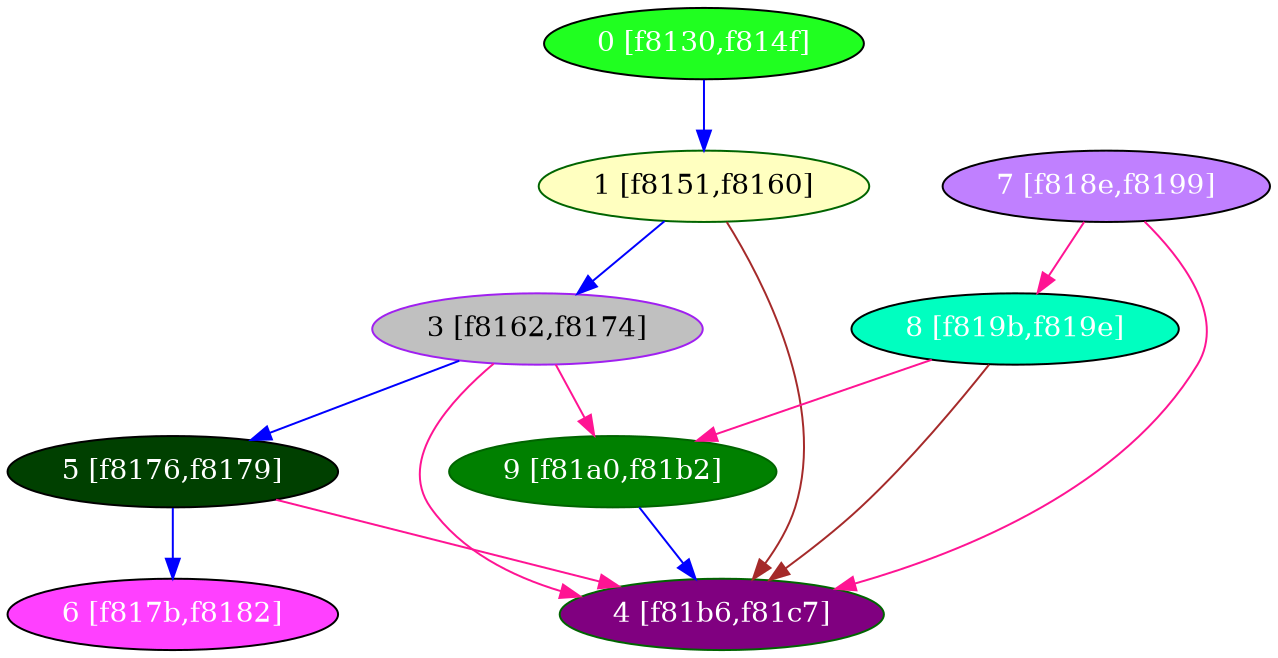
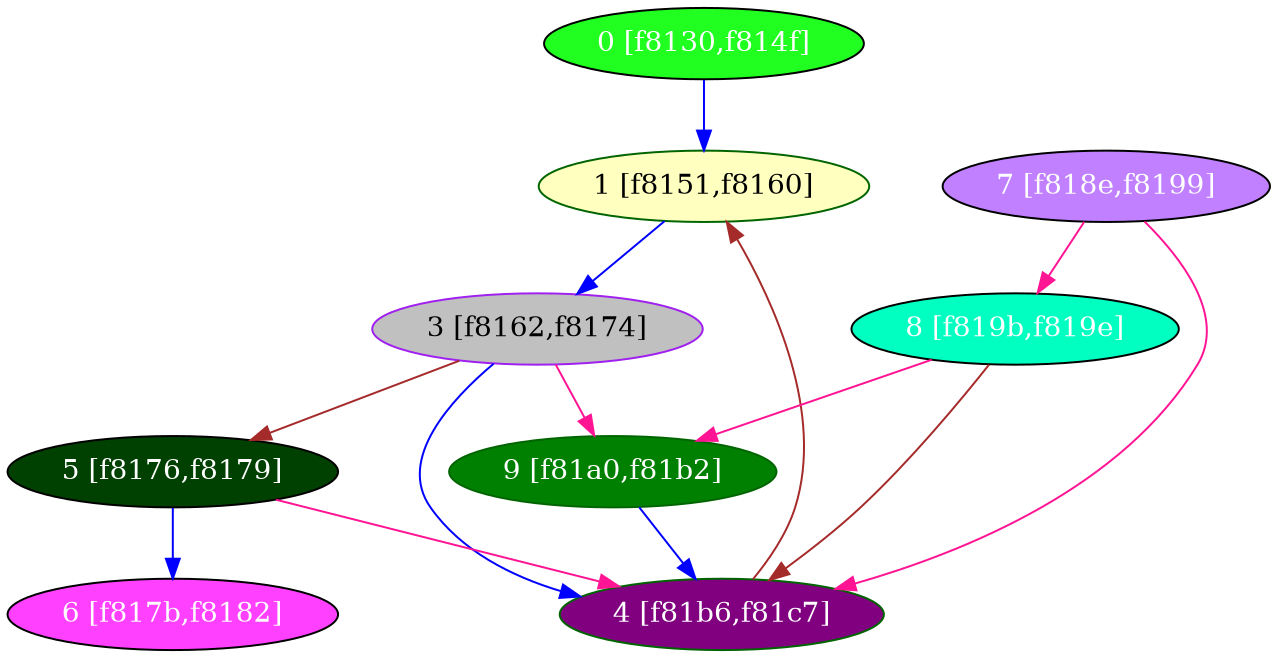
edge "1 [f8151,f8160]" -> "4 [f81b6,f81c7]": reversed
edge "3 [f8162,f8174]" -> "5 [f8176,f8179]": color blue -> brown
edge "3 [f8162,f8174]" -> "4 [f81b6,f81c7]": color deeppink -> blue
